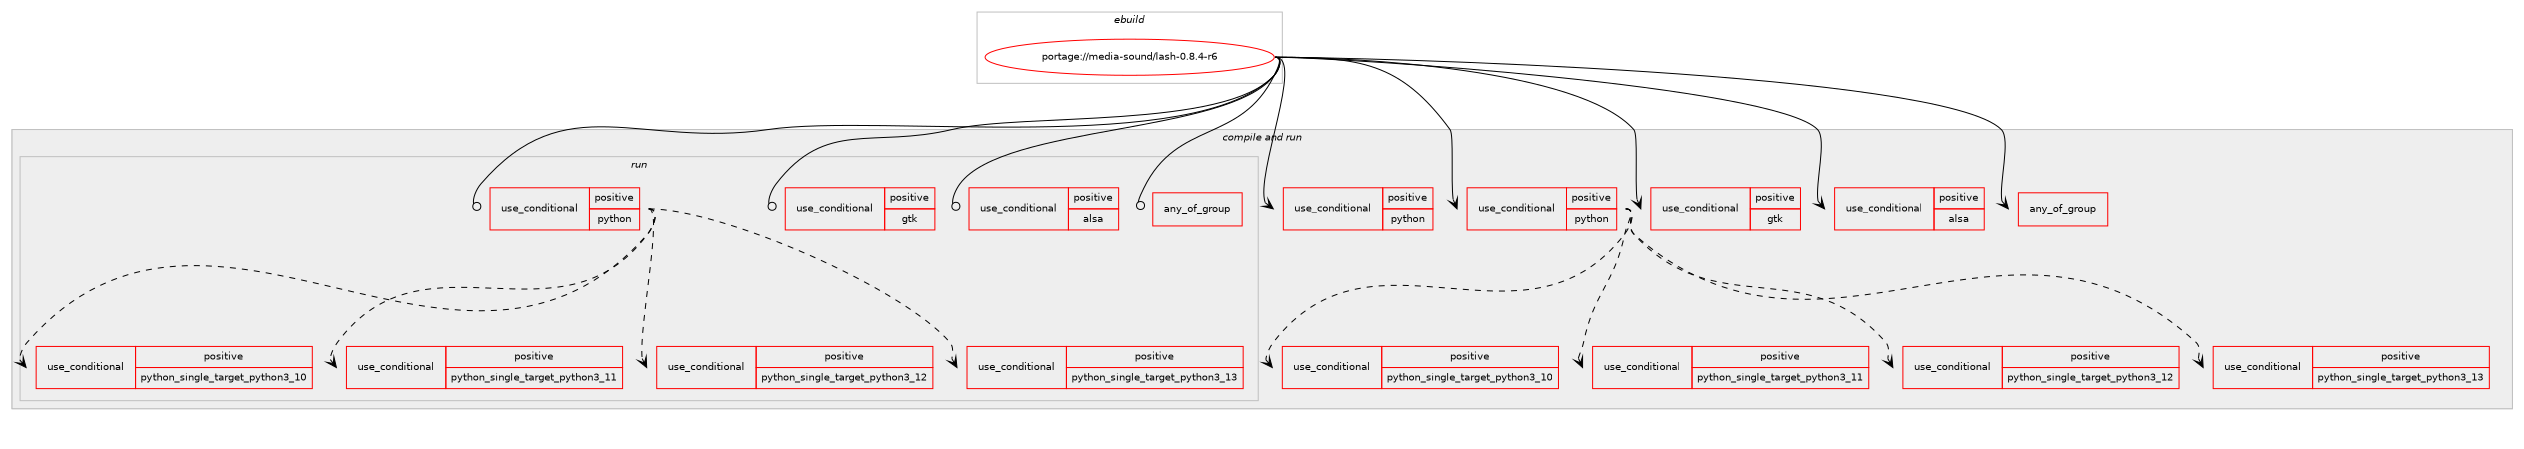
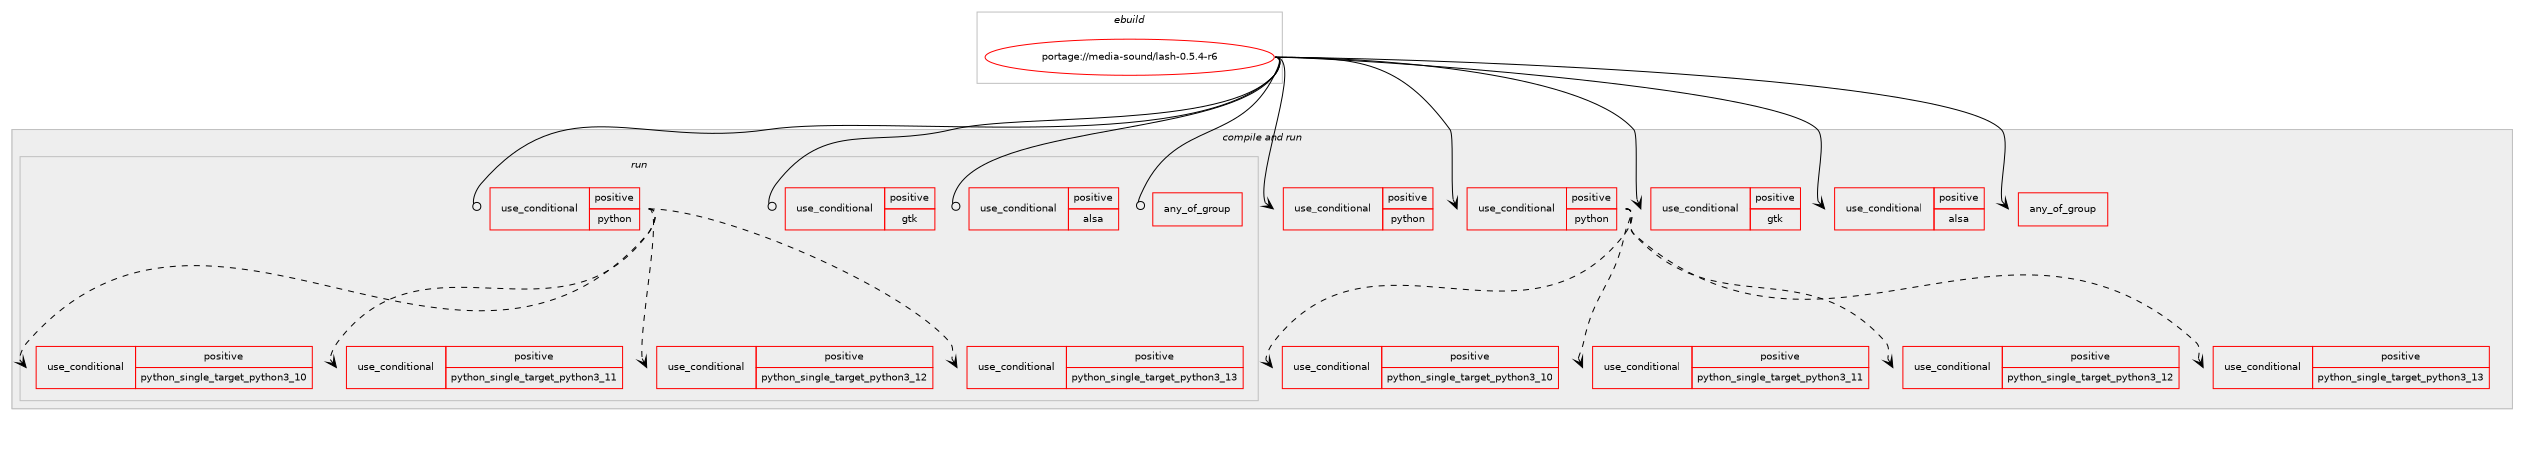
node "portage://media-sound/lash-0.8.4-r6": label "portage://media-sound/lash-0.8.4-r6" -> "portage://media-sound/lash-0.5.4-r6"
